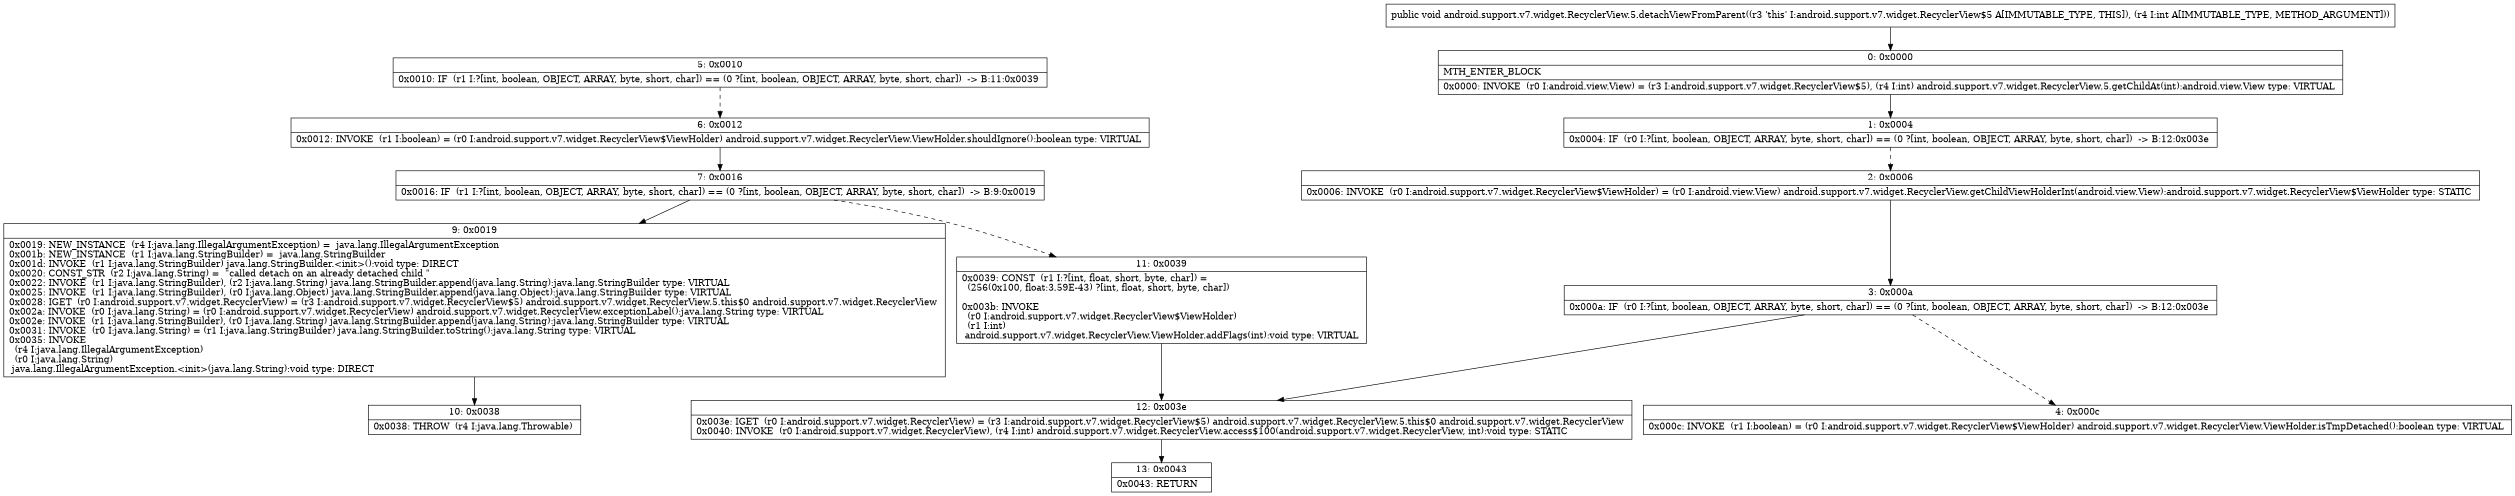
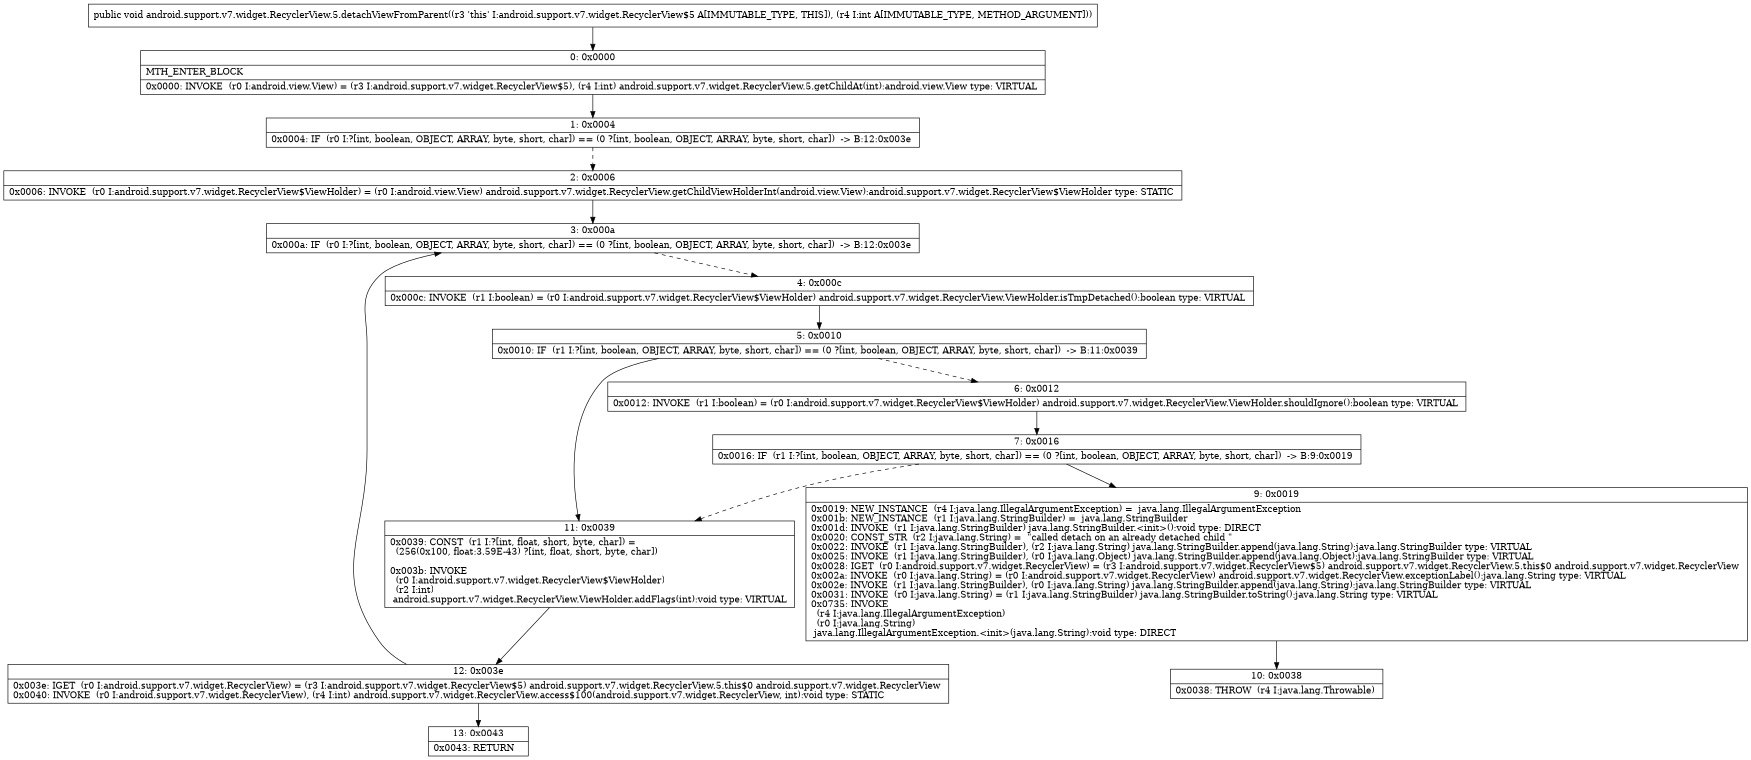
edge "4: 0x000c" -> "5: 0x0010": added
node "11: 0x0039": text "(r1 I:int)" -> "(r2 I:int)"
node "9: 0x0019": text "0x0035: INVOKE" -> "0x0735: INVOKE"
edge "3: 0x000a" -> "12: 0x003e": reversed
edge "5: 0x0010" -> "11: 0x0039": added
